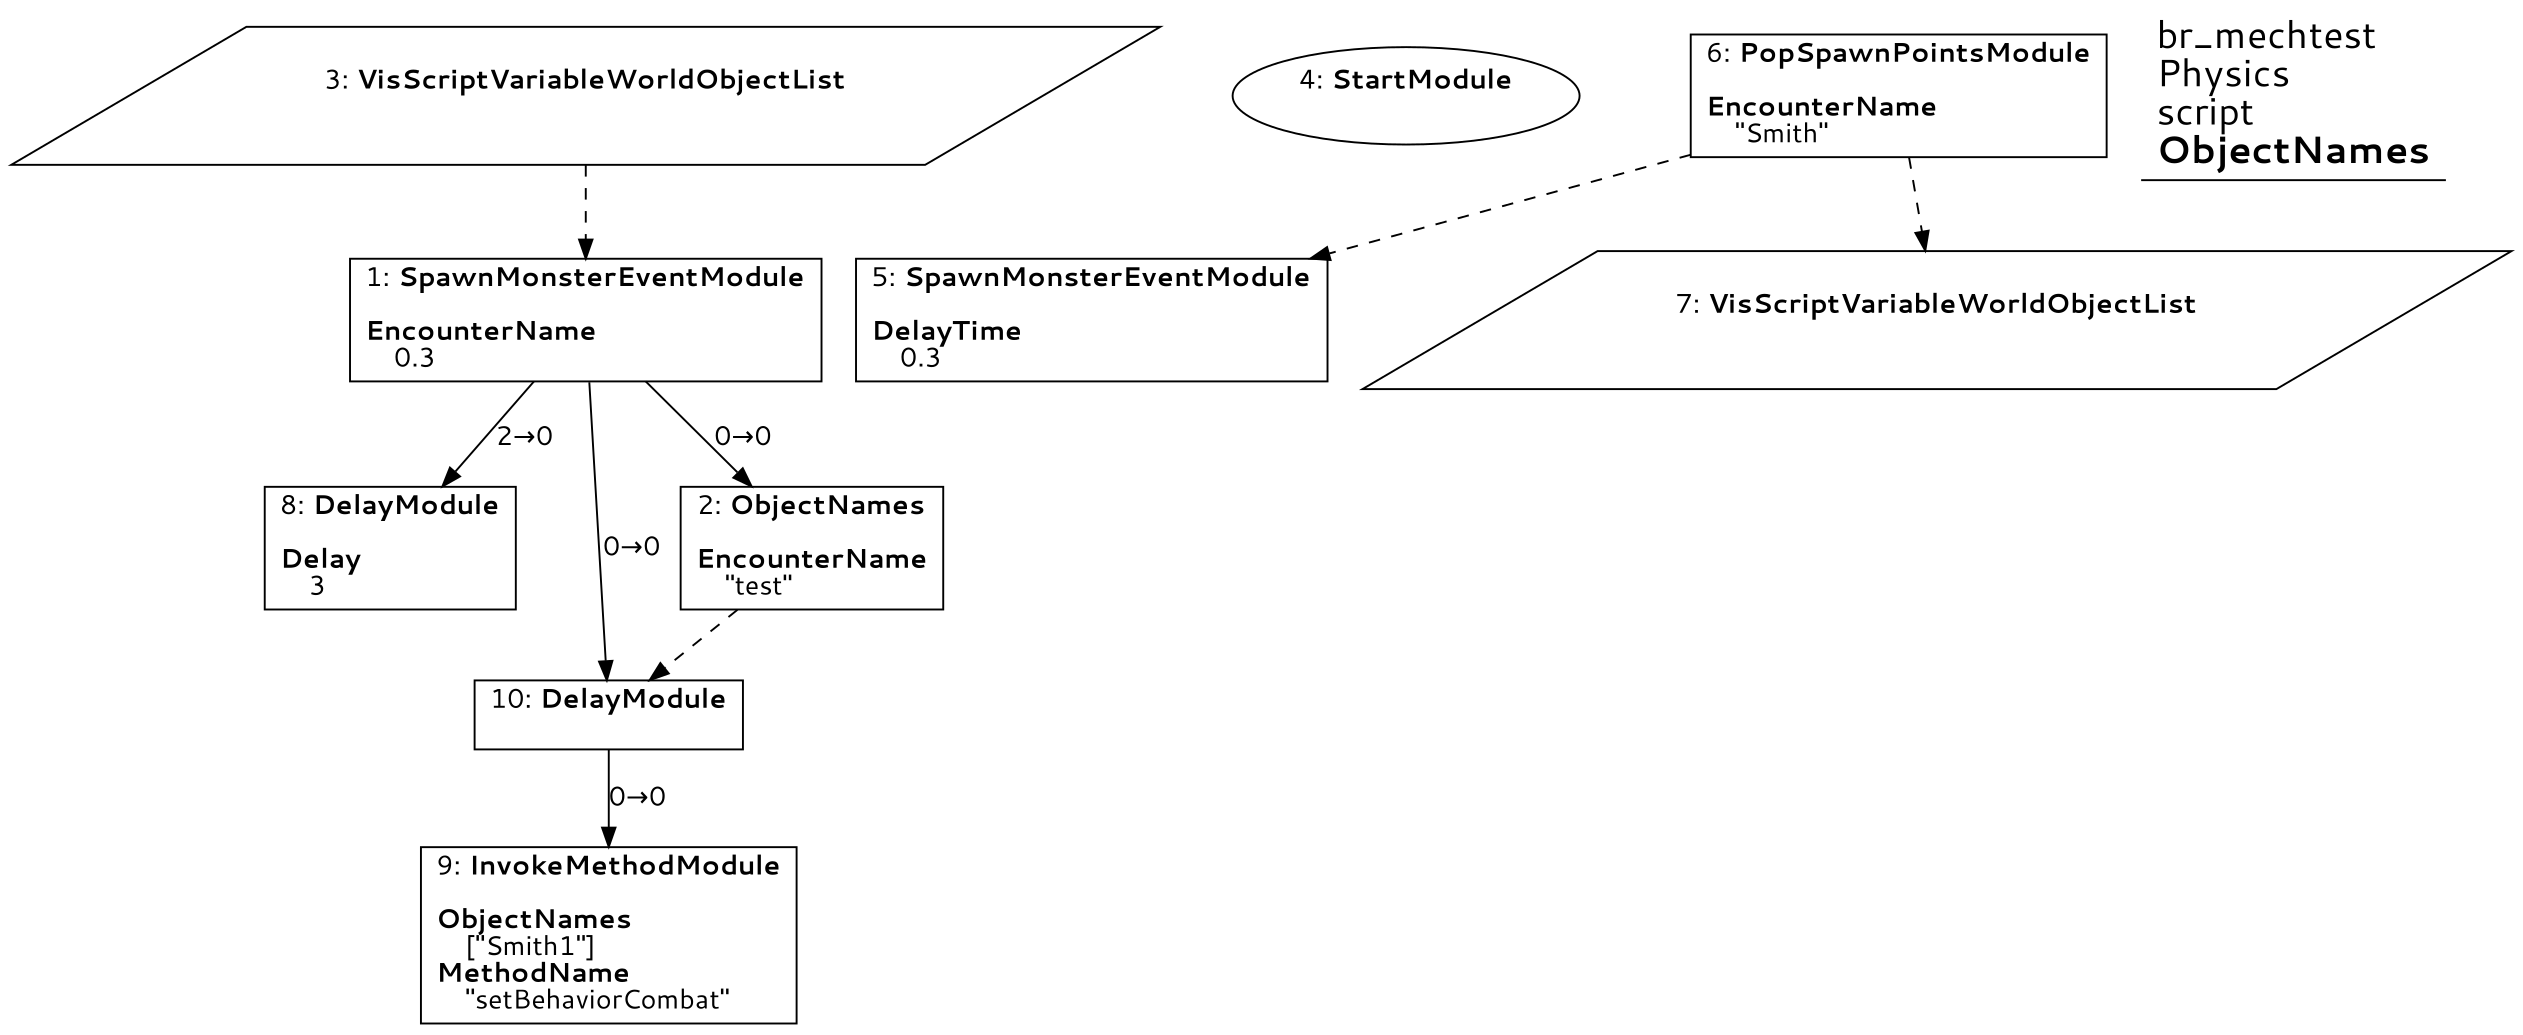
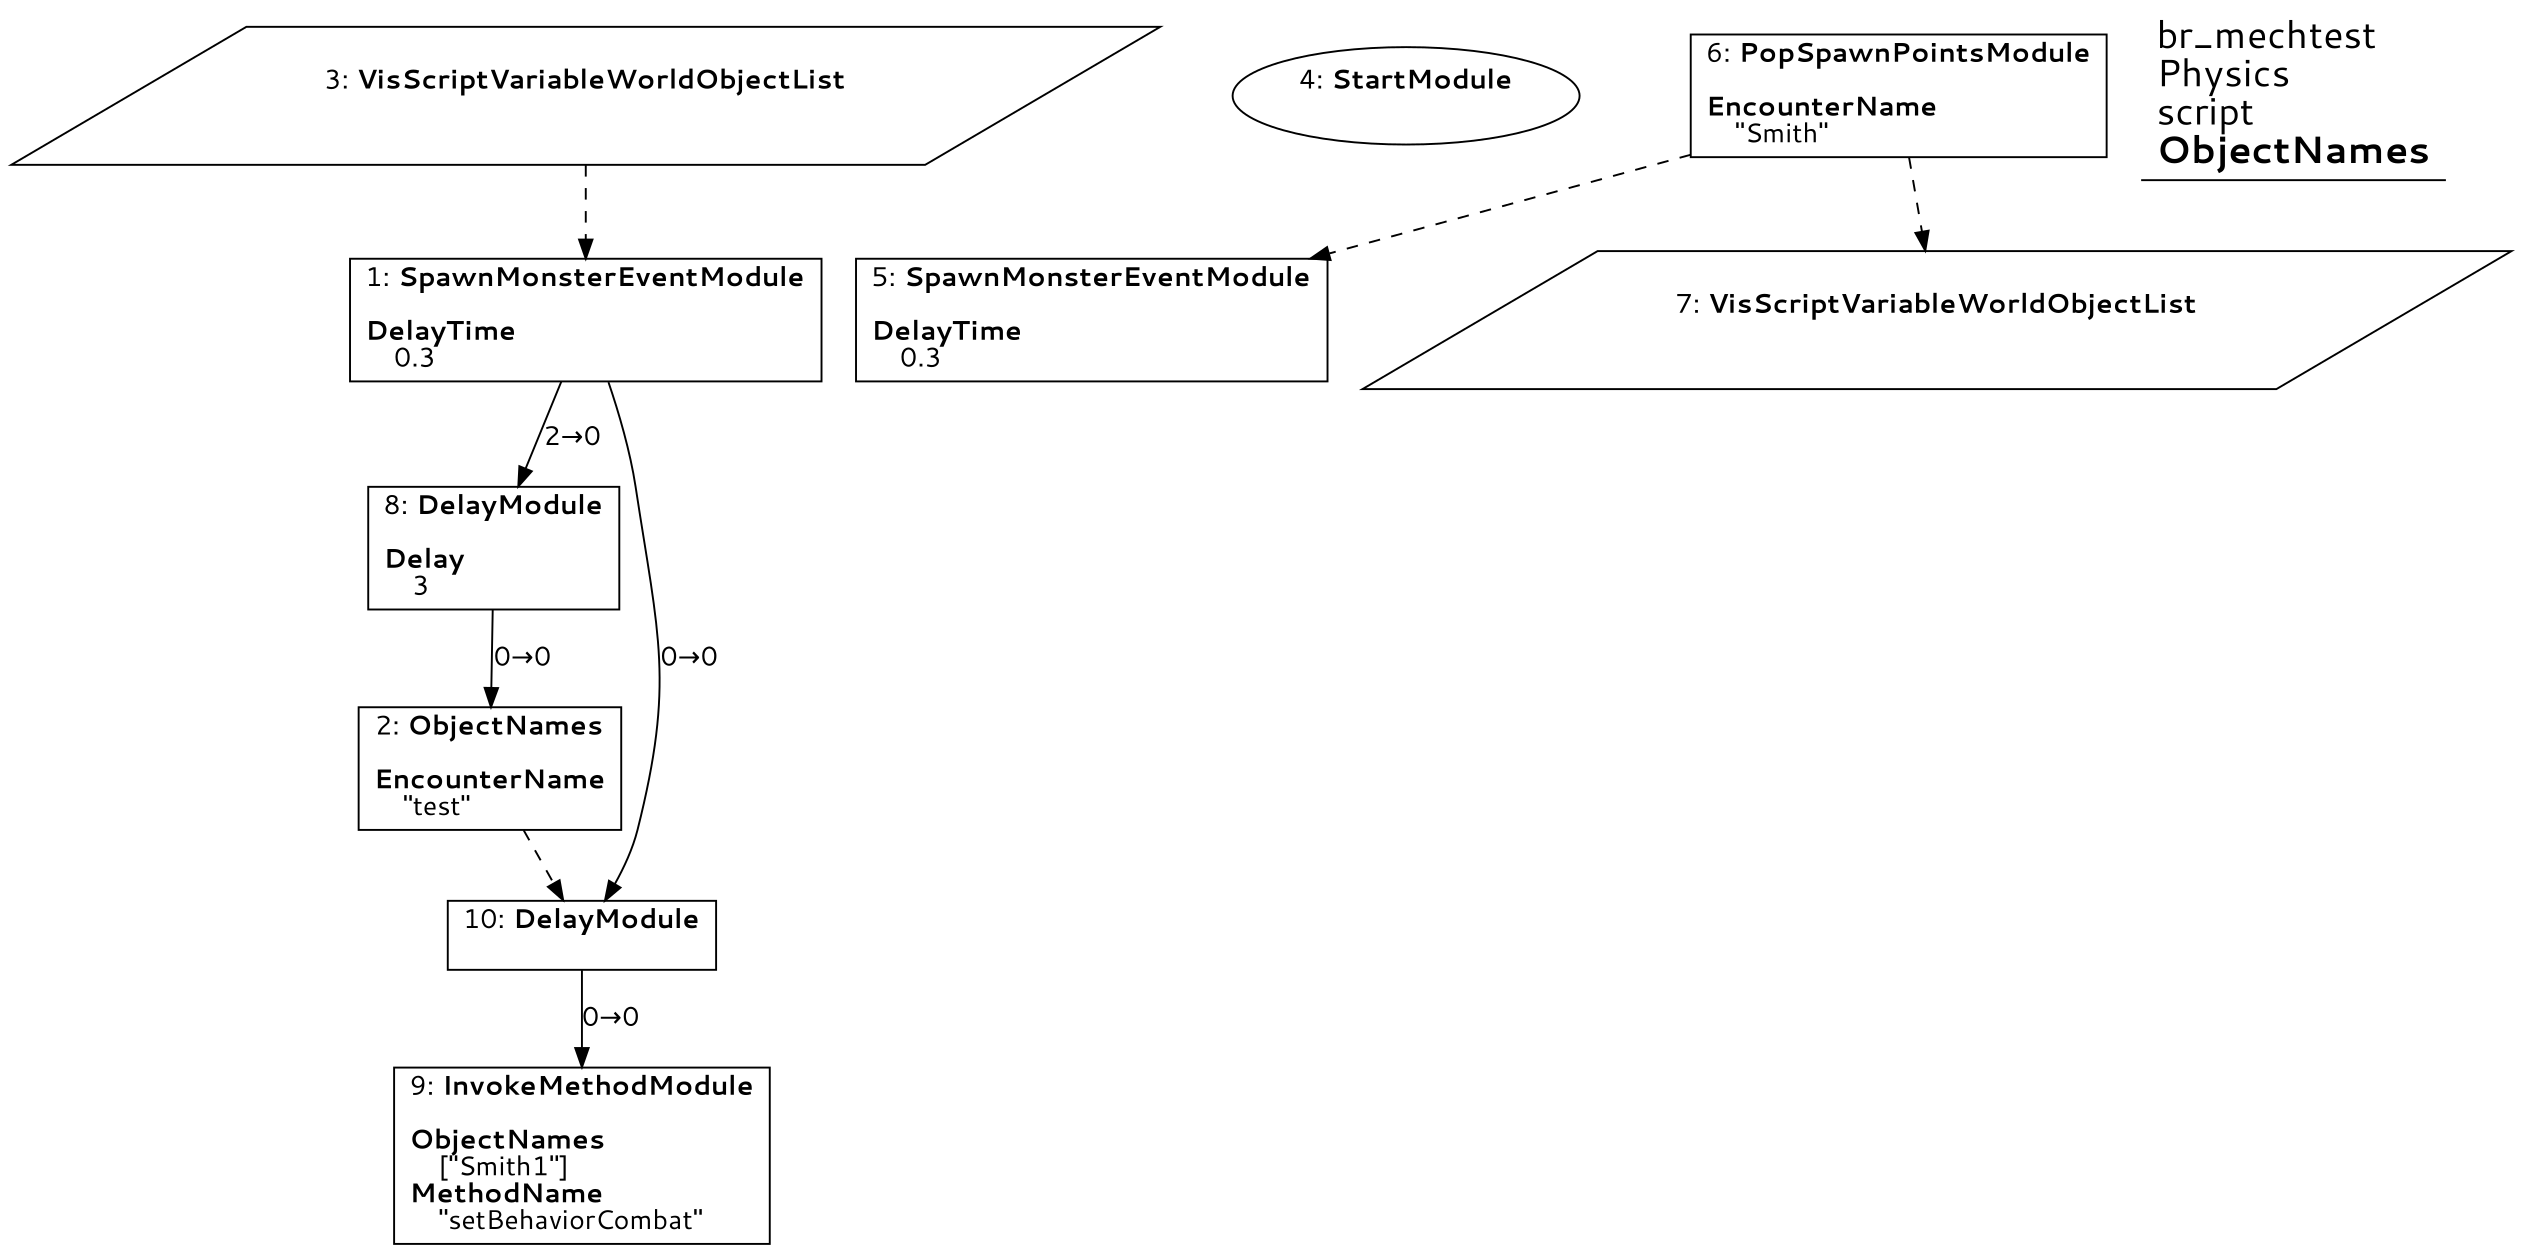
node "1:": text "EncounterName" -> "DelayTime"
edge "1:" -> "2:": now "8:" -> "2:"
